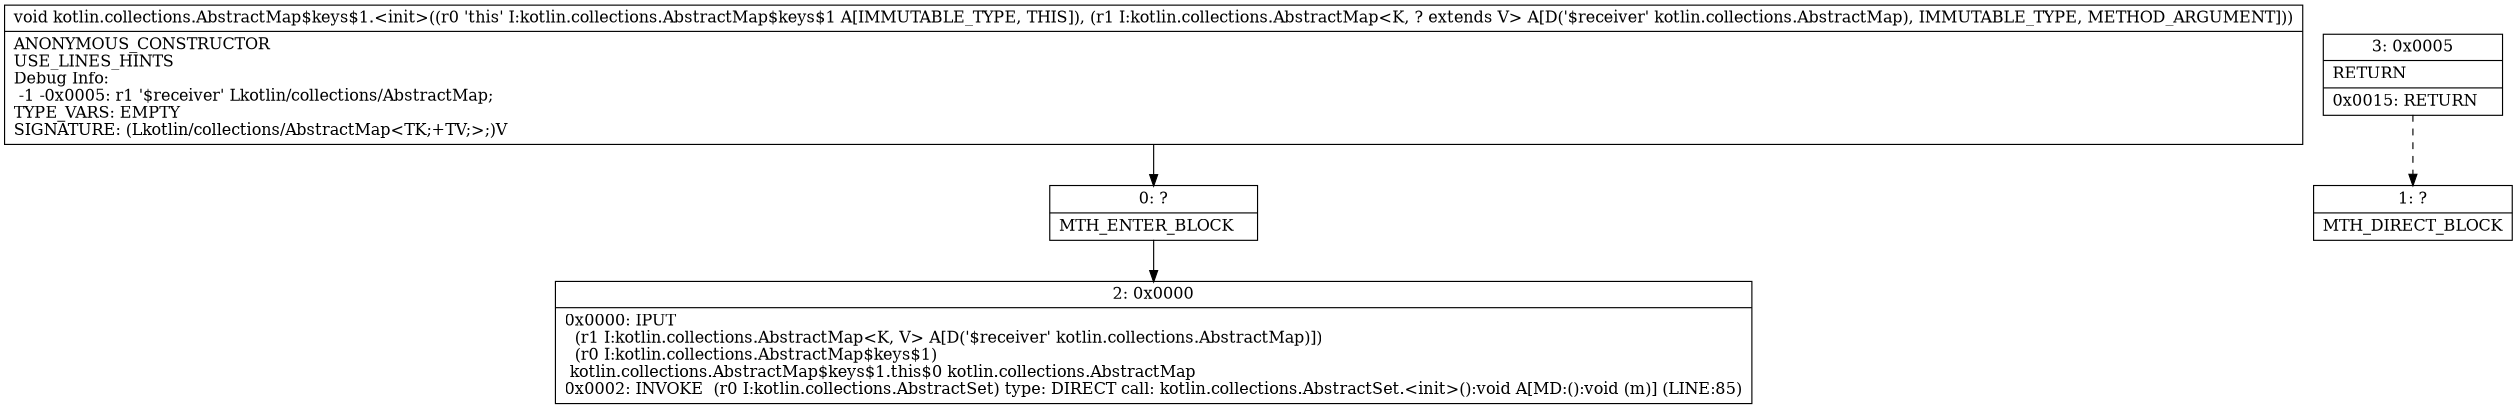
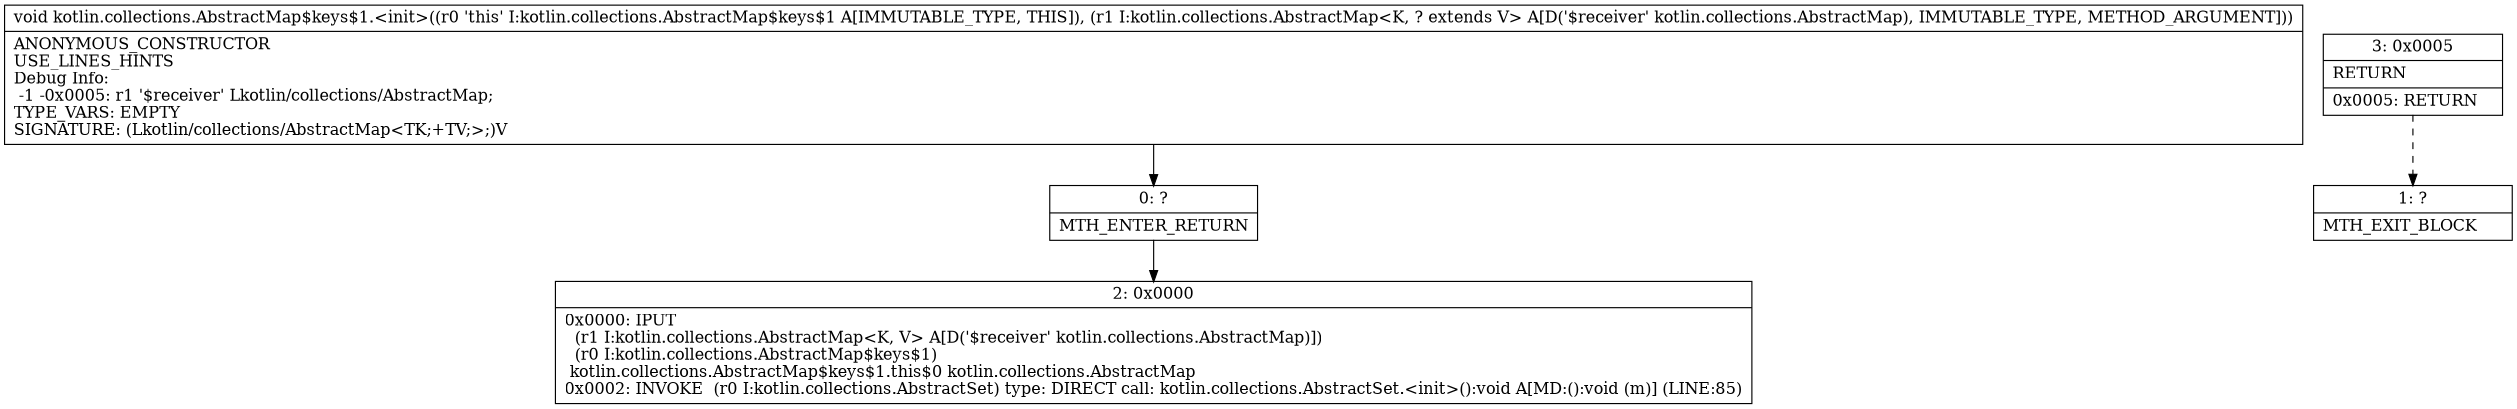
node "3: 0x0005": text "0x0015: RETURN" -> "0x0005: RETURN"
node "0: ?": text "MTH_ENTER_BLOCK" -> "MTH_ENTER_RETURN"
node "1: ?": text "MTH_DIRECT_BLOCK" -> "MTH_EXIT_BLOCK"
